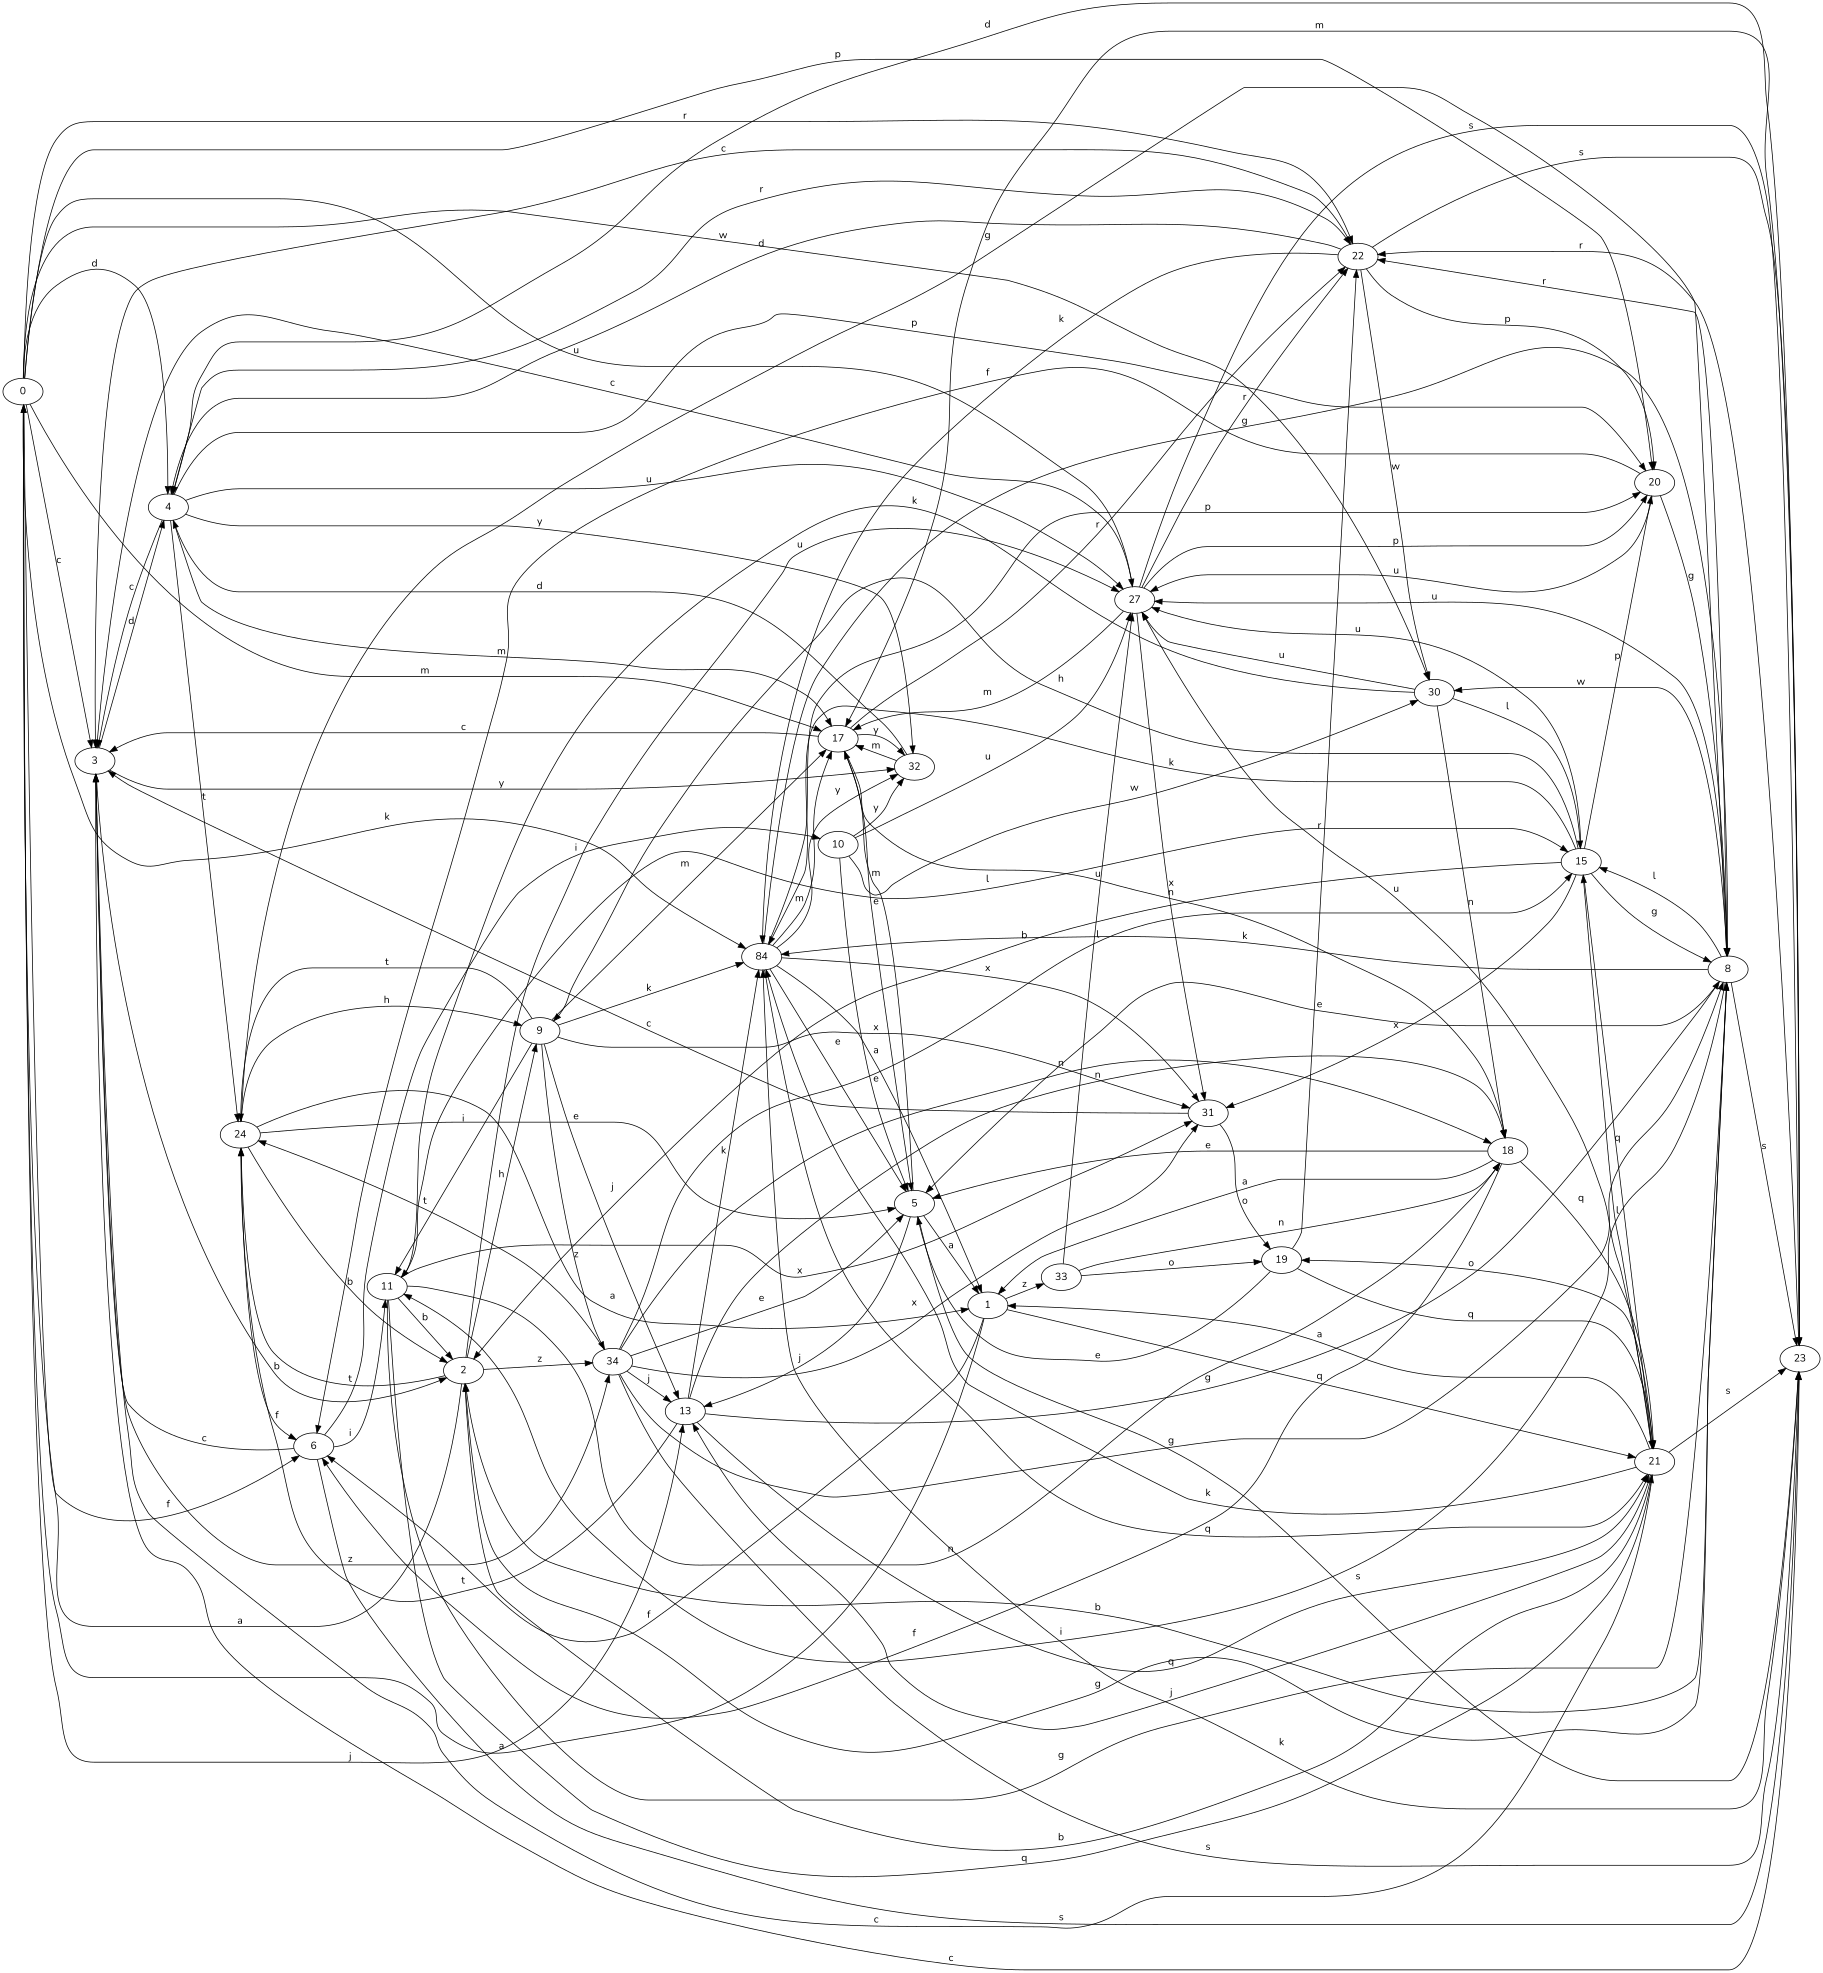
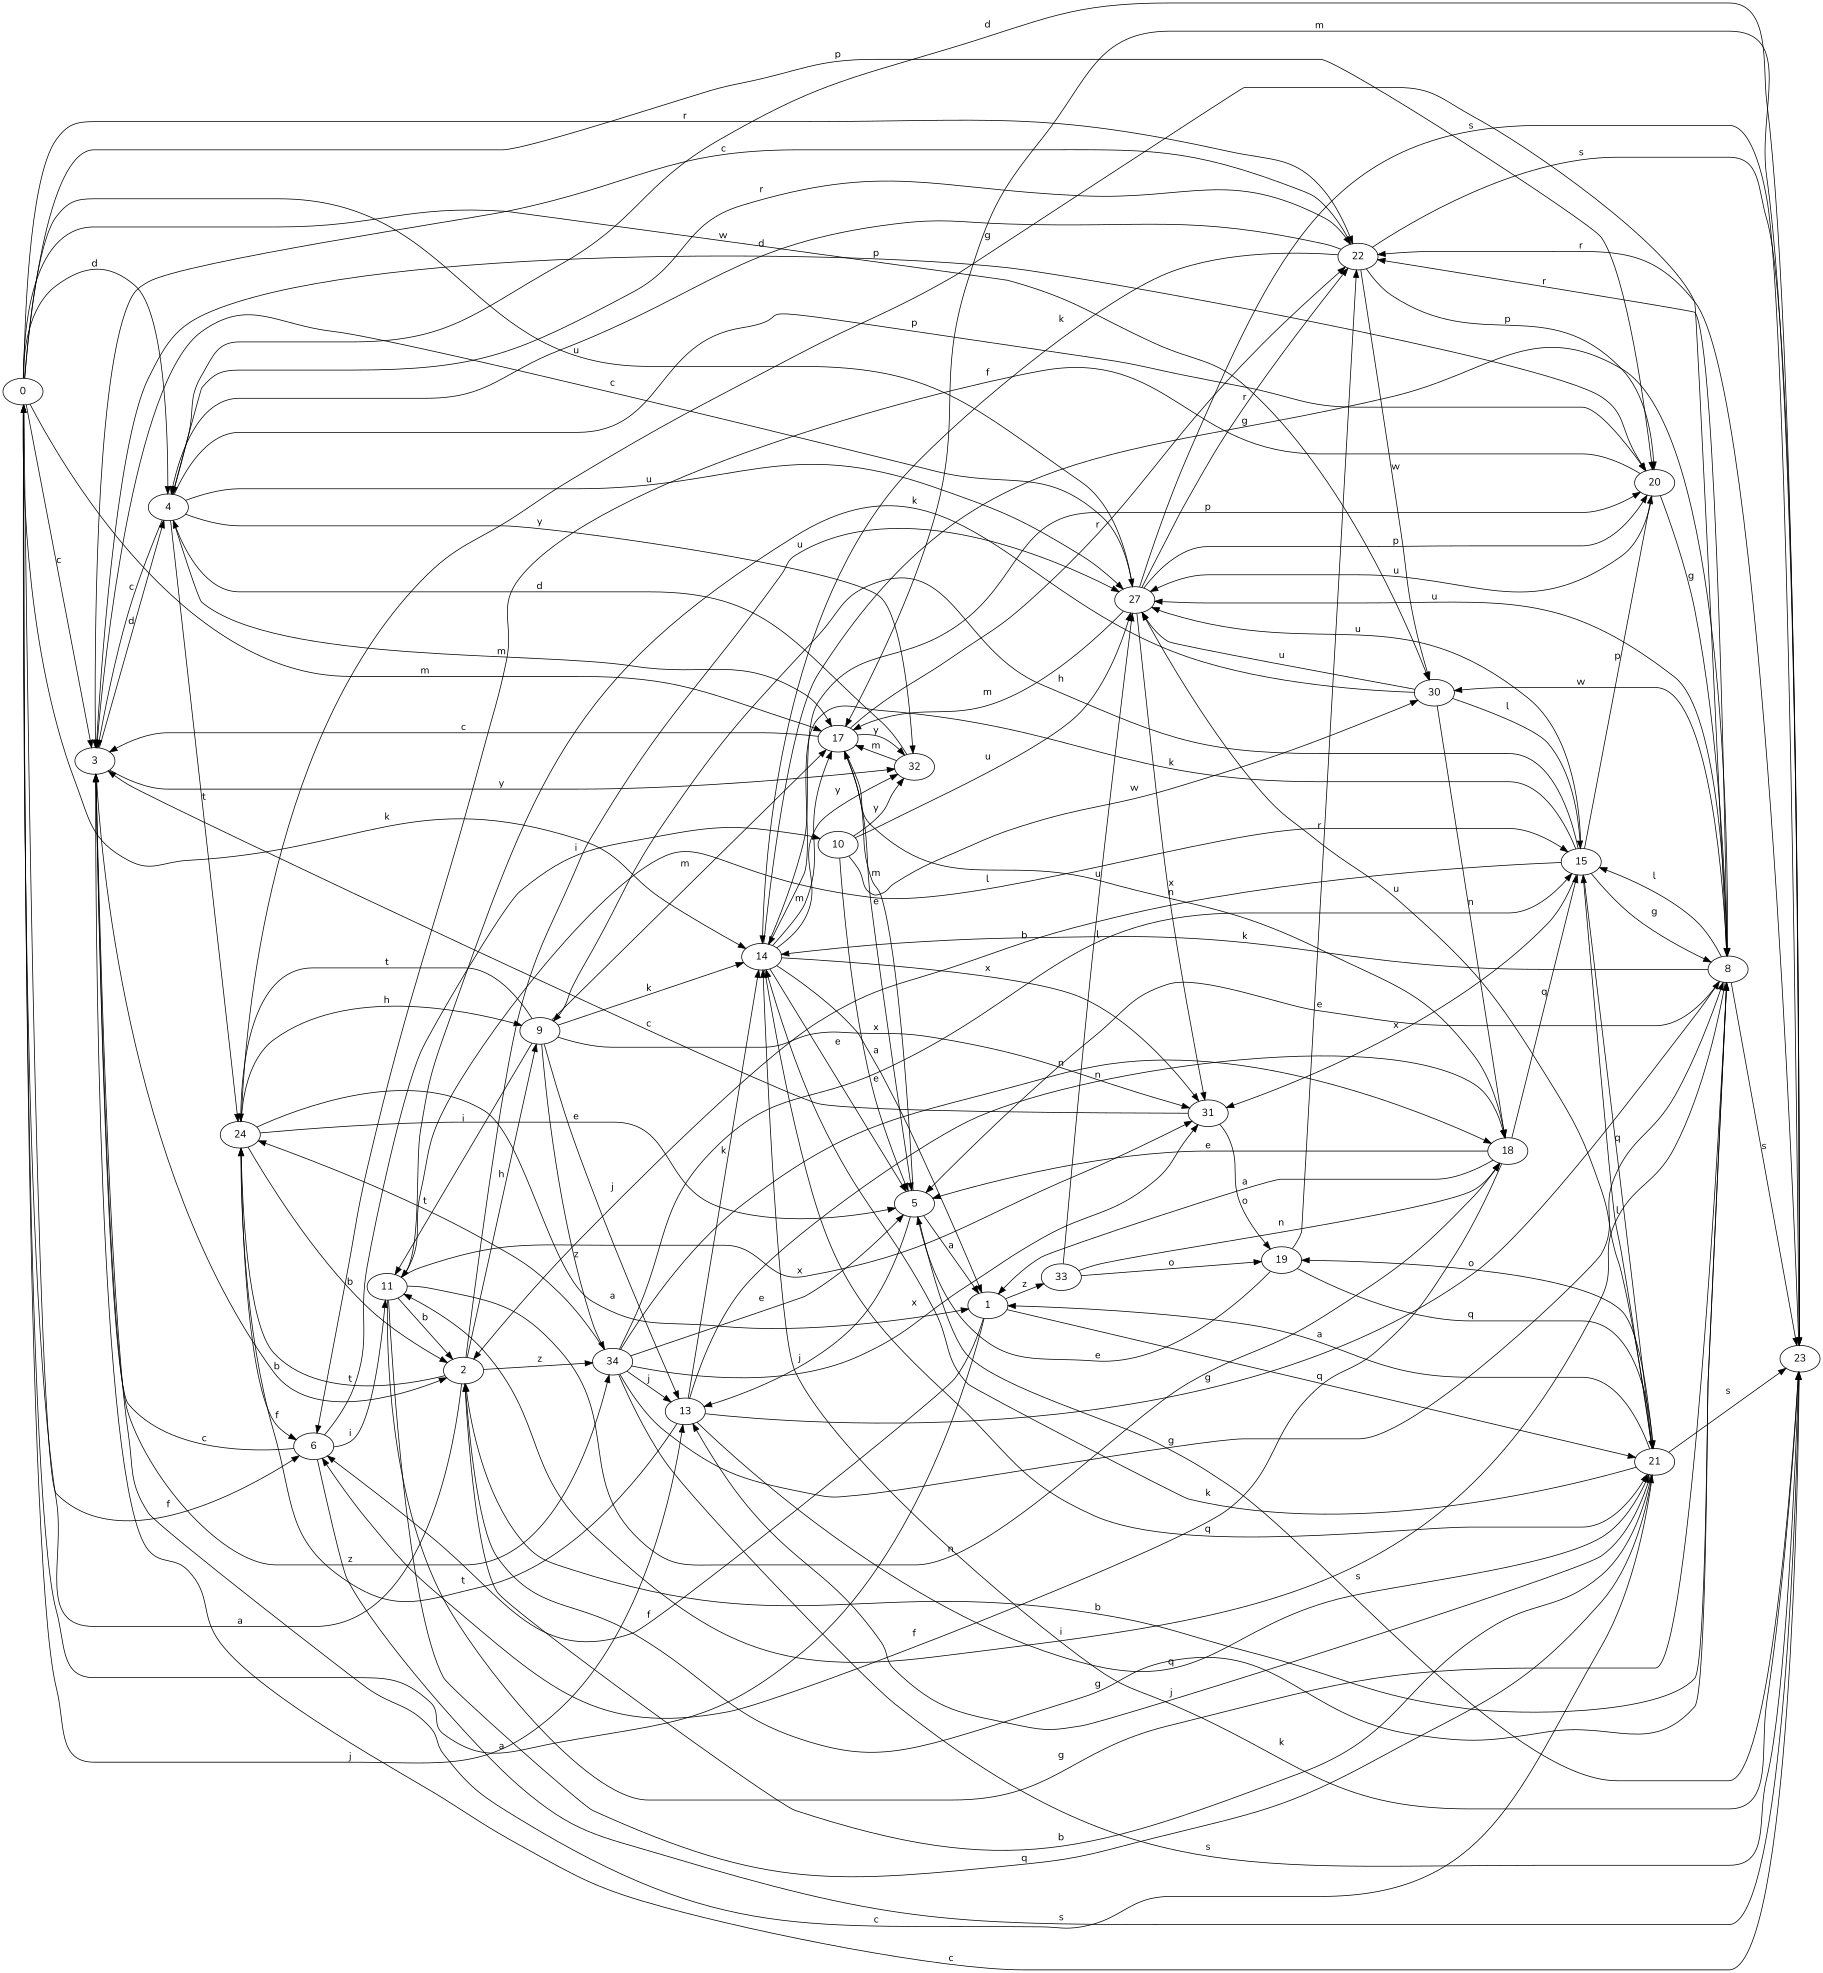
edge "3" -> "20": added, label "p"
node "84": label "84" -> "14"
edge "18" -> "21": now "18" -> "15"
